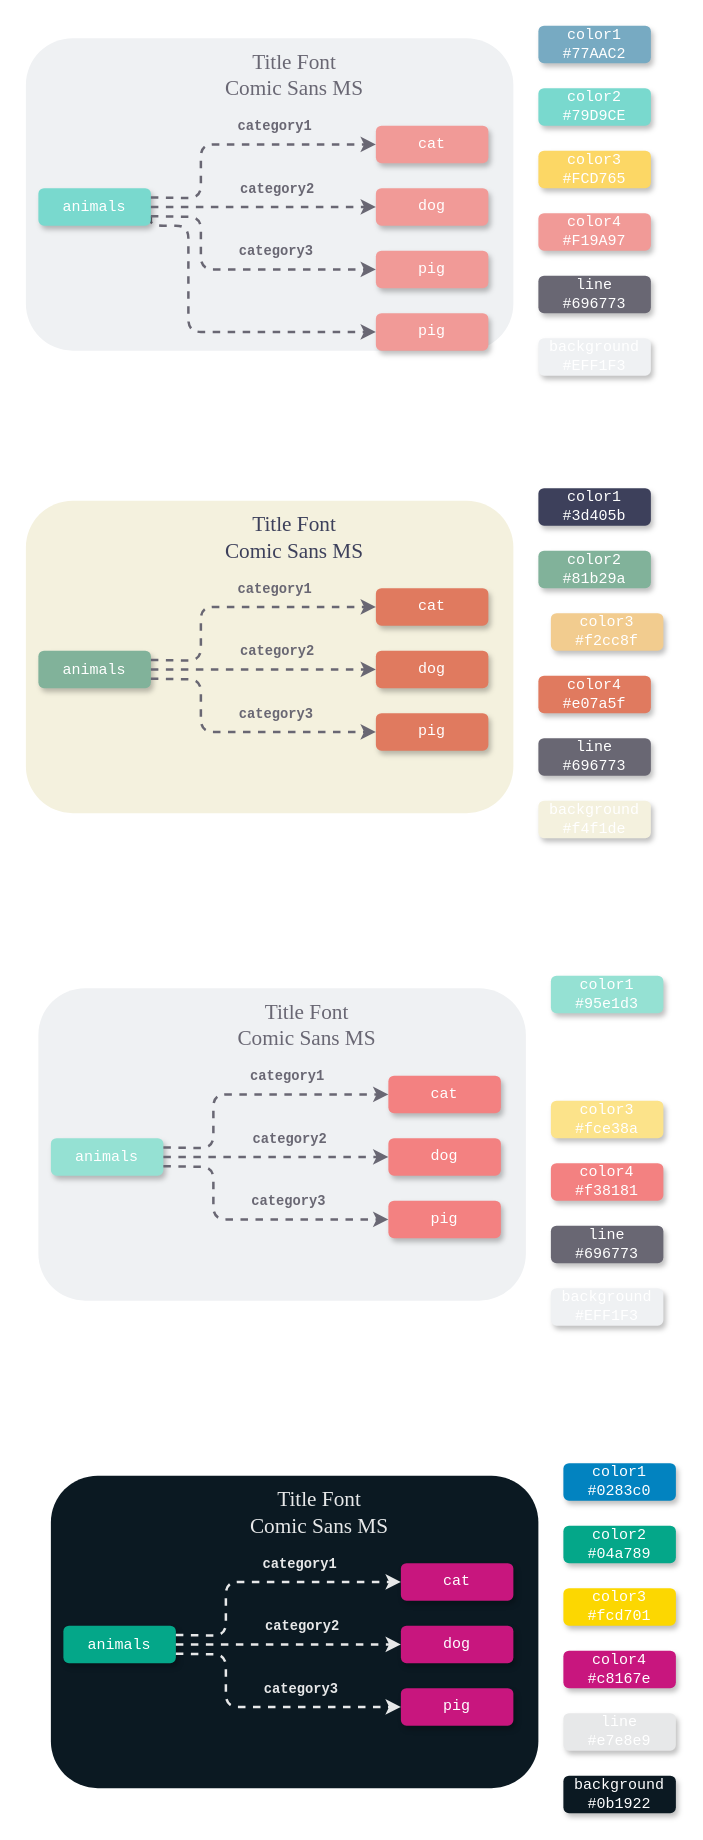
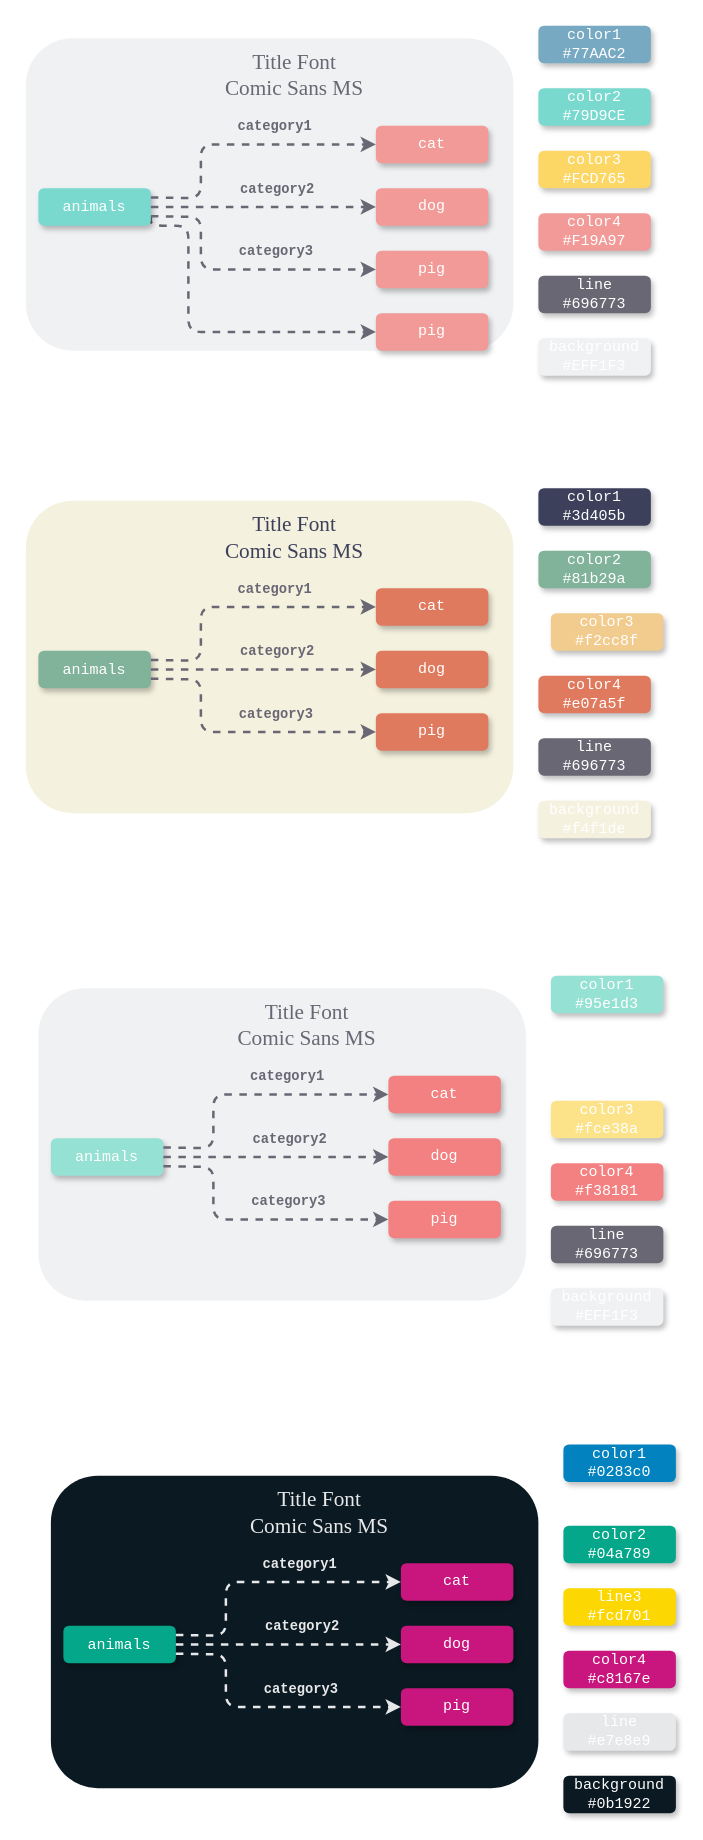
node "color1 #0283c0": moved (619, 1482) -> (619, 1463)
node "color3 #fcd701": label "color3 #fcd701" -> "line3 #fcd701"
